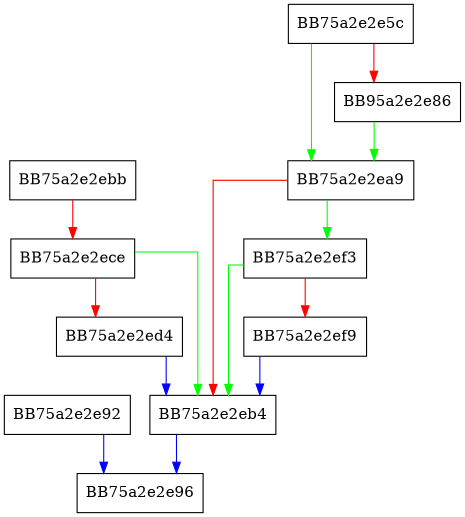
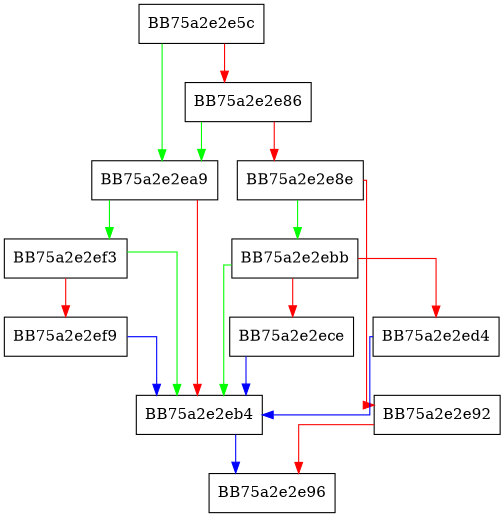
node "BB95a2e2e86": label "BB95a2e2e86" -> "BB75a2e2e86"
node "BB75a2e2e8e": added
edge "BB75a2e2ece" -> "BB75a2e2eb4": color green -> blue
edge "BB75a2e2ece" -> "BB75a2e2ed4": now "BB75a2e2ebb" -> "BB75a2e2ed4"
edge "BB75a2e2ebb" -> "BB75a2e2eb4": added
edge "BB75a2e2e92" -> "BB75a2e2e96": color blue -> red
